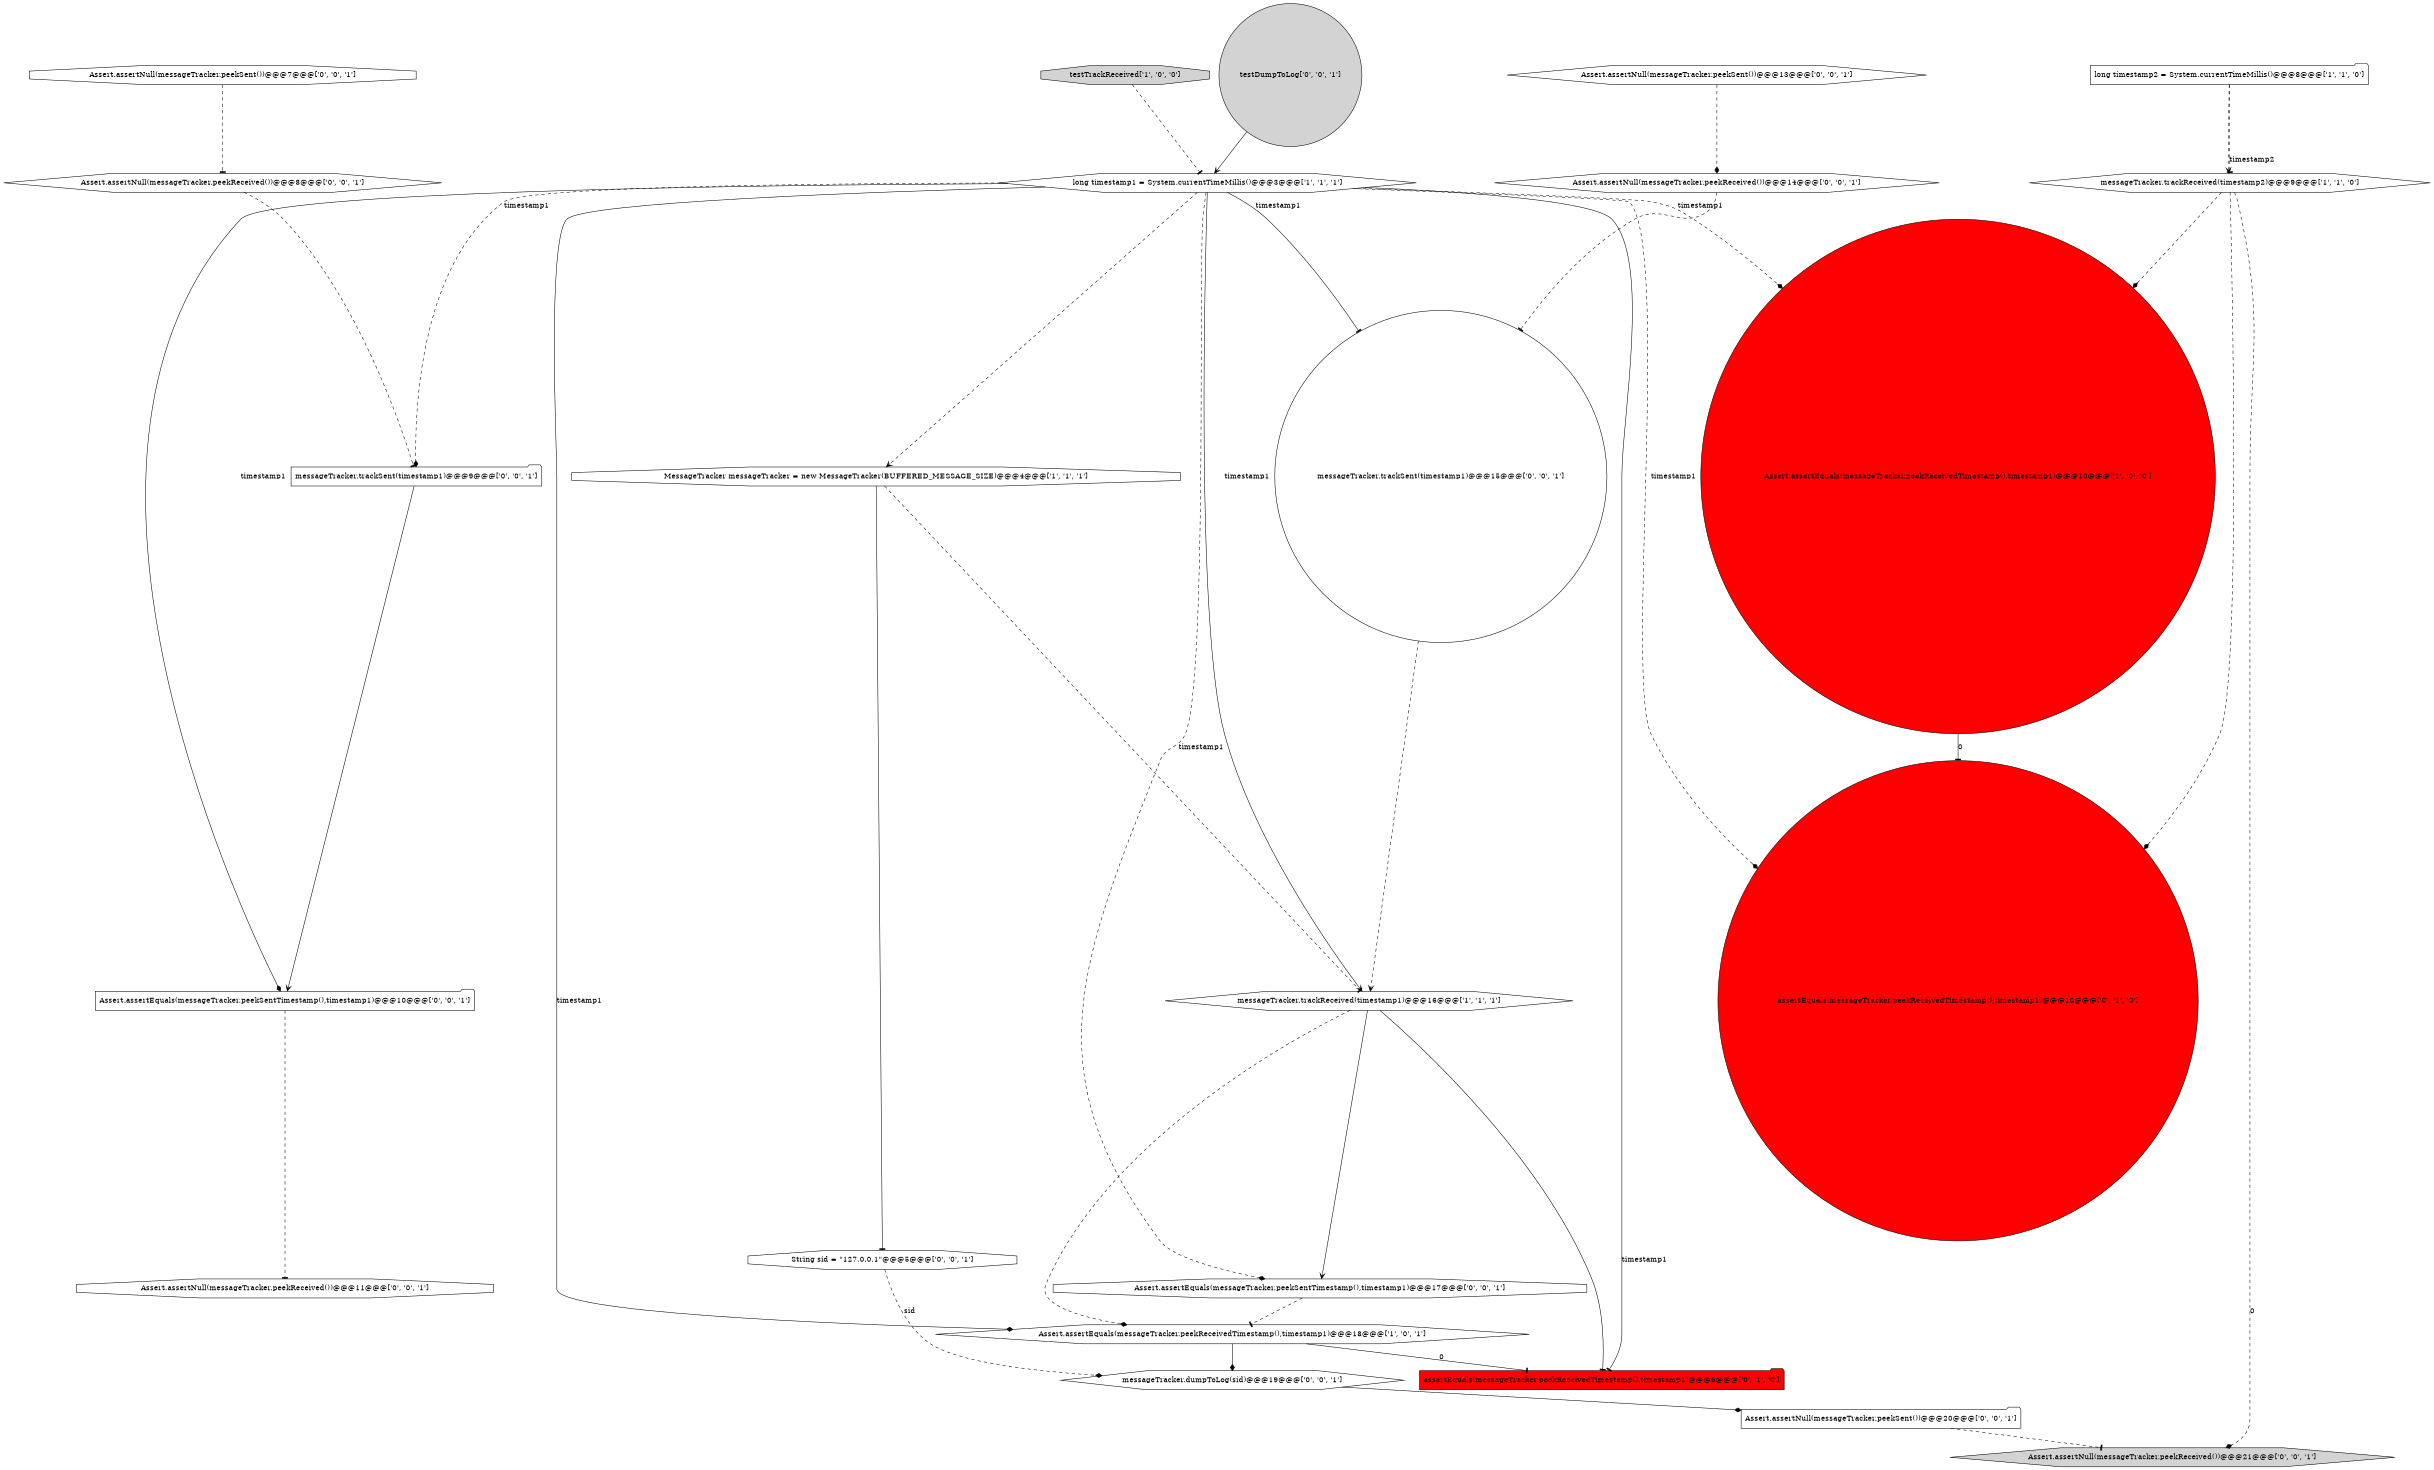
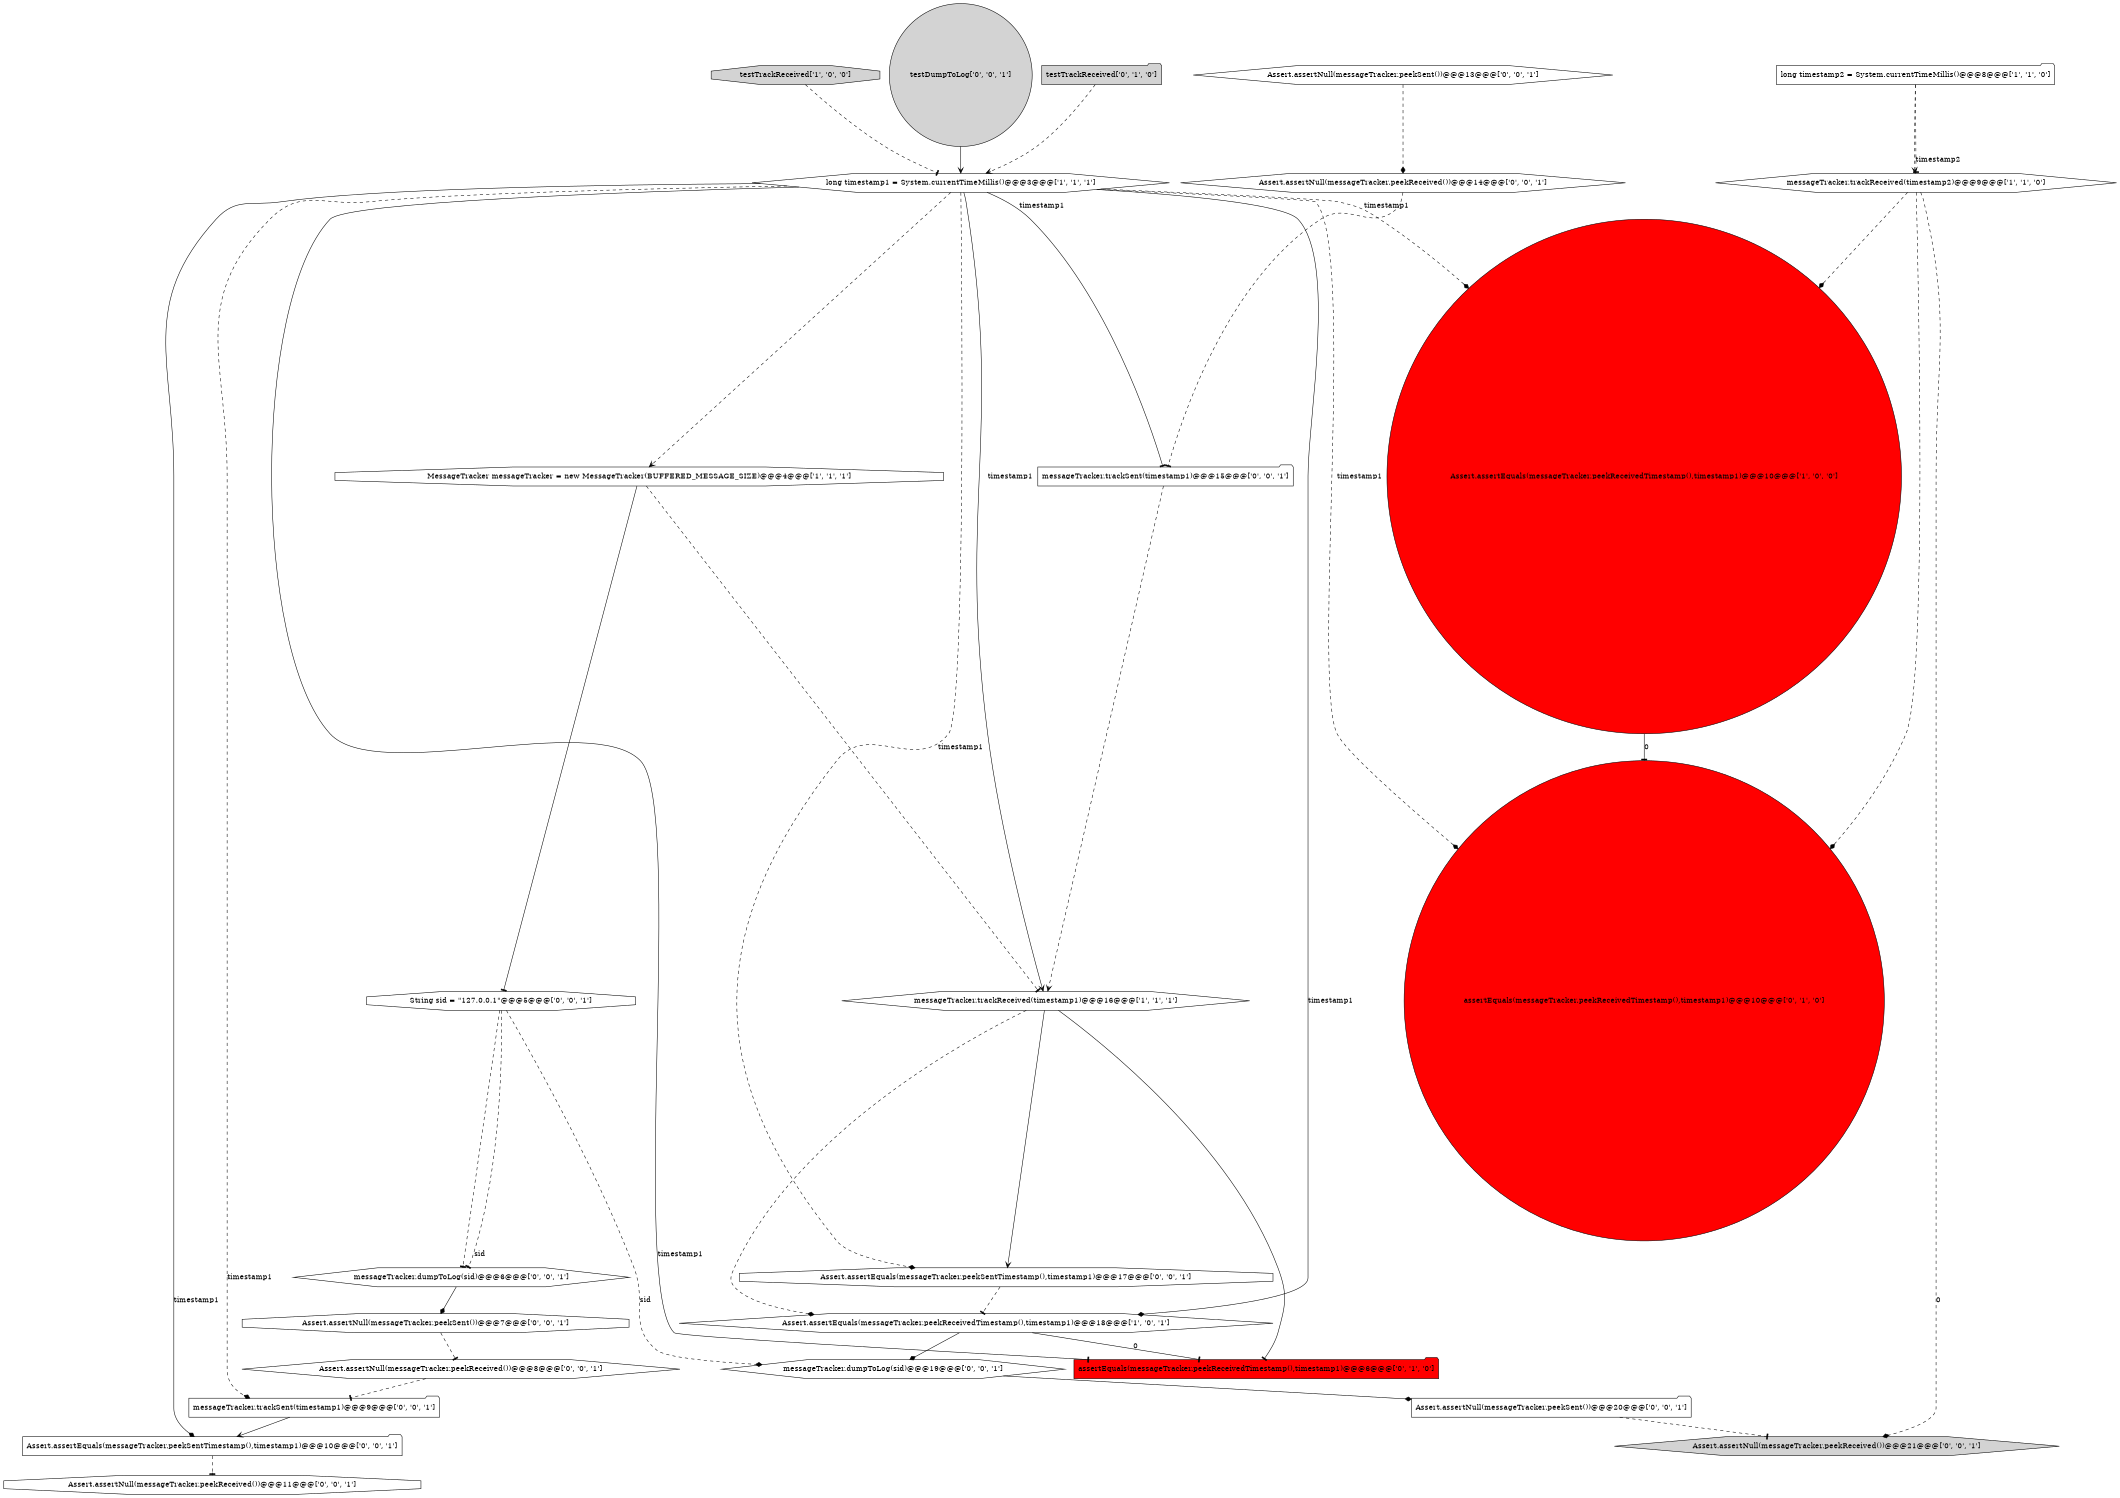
node "testTrackReceived['0', '1', '0']": added
node "messageTracker.trackSent(timestamp1)@@@15@@@['0', '0', '1']": shape circle -> folder
node "messageTracker.dumpToLog(sid)@@@6@@@['0', '0', '1']": added
